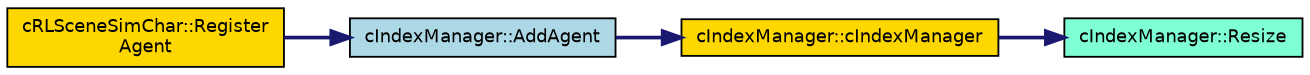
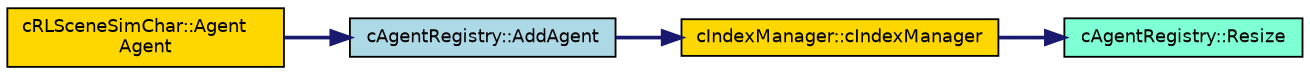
node "cRLSceneSimChar::Register Agent": label "cRLSceneSimChar::Register Agent" -> "cRLSceneSimChar::Agent Agent"
node "cIndexManager::AddAgent": label "cIndexManager::AddAgent" -> "cAgentRegistry::AddAgent"
node "cIndexManager::Resize": label "cIndexManager::Resize" -> "cAgentRegistry::Resize"
